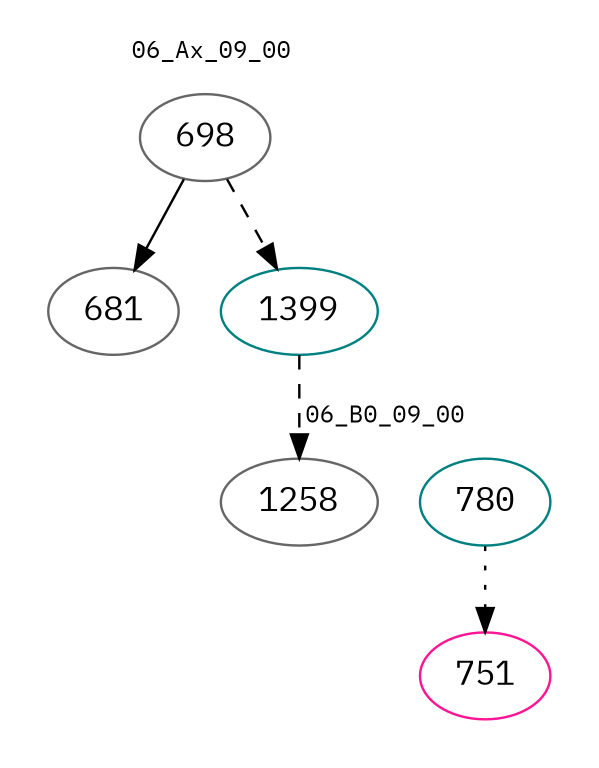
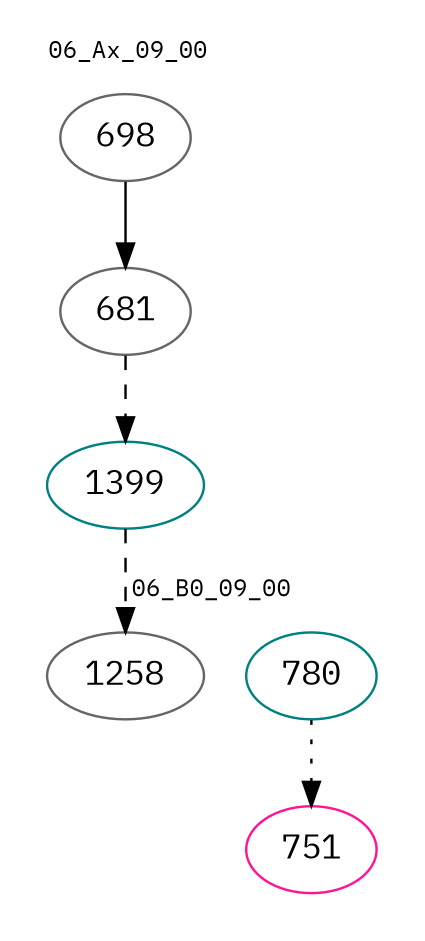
edge "698" -> "1399": now "681" -> "1399"
